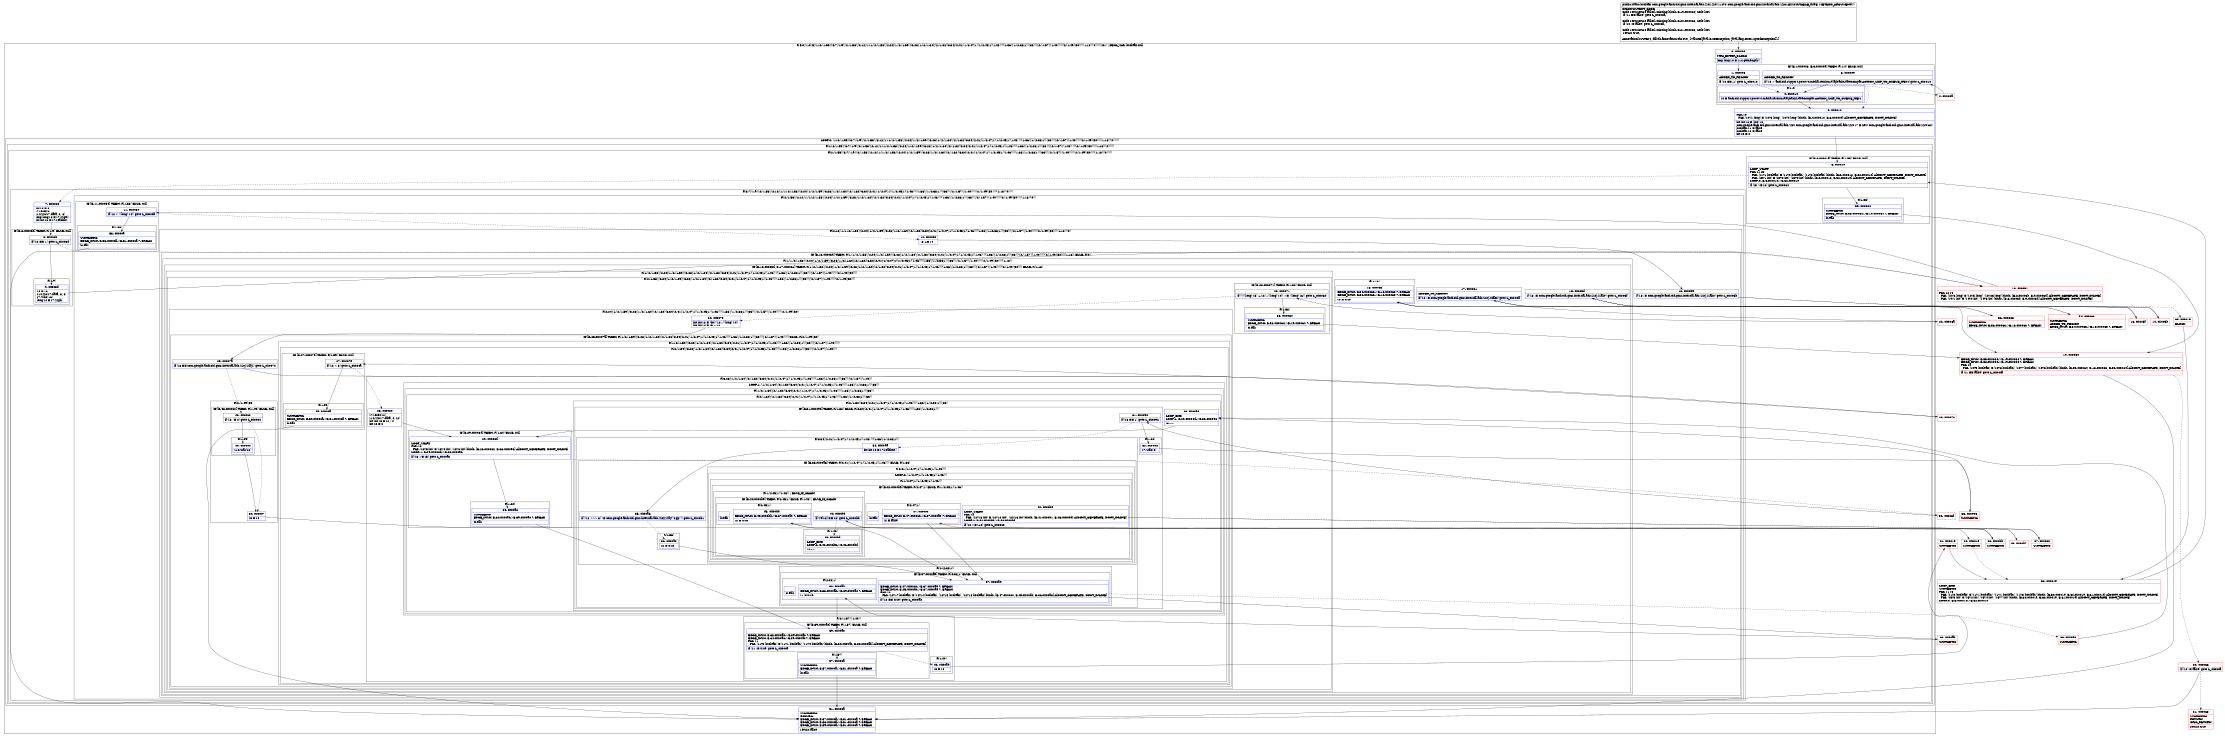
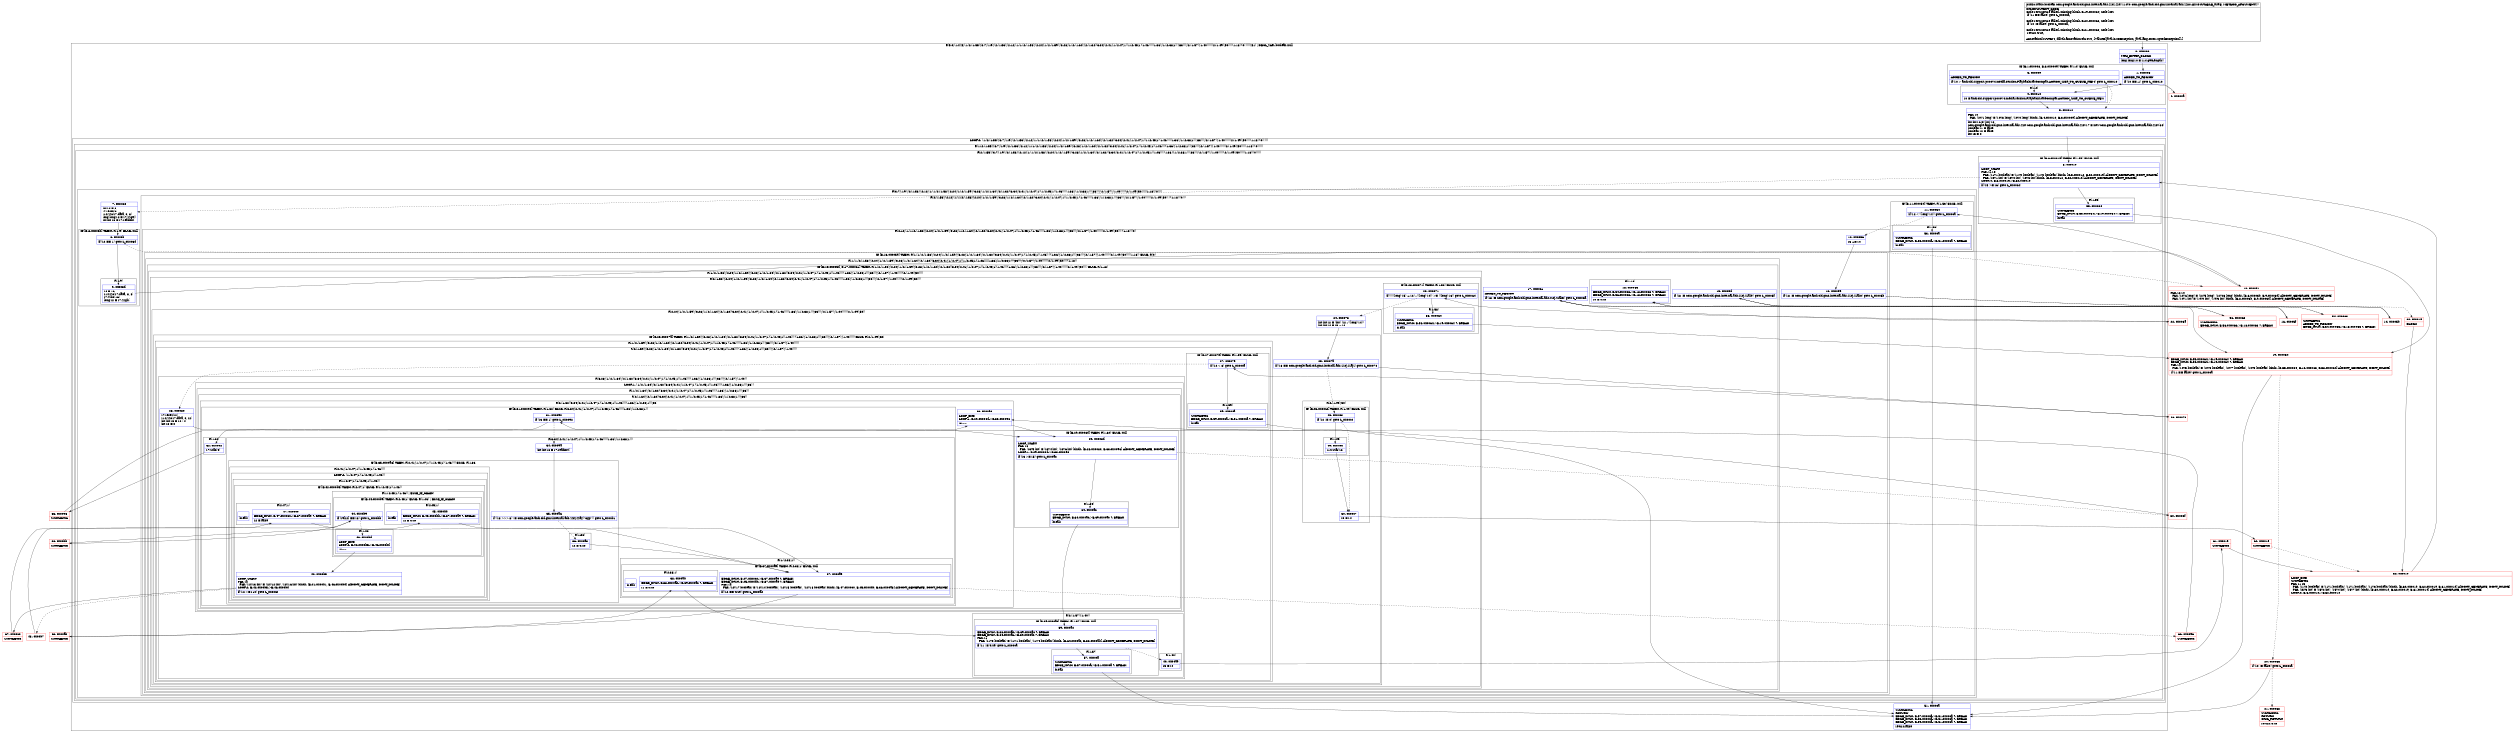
edge "1: 0x0008" -> "4: 0x0010": style dashed -> solid
edge "18: 0x0063" -> "19: 0x0064": now "17: 0x0061" -> "19: 0x0064"
edge "46: 0x00bd" -> "42: 0x00b5": added
